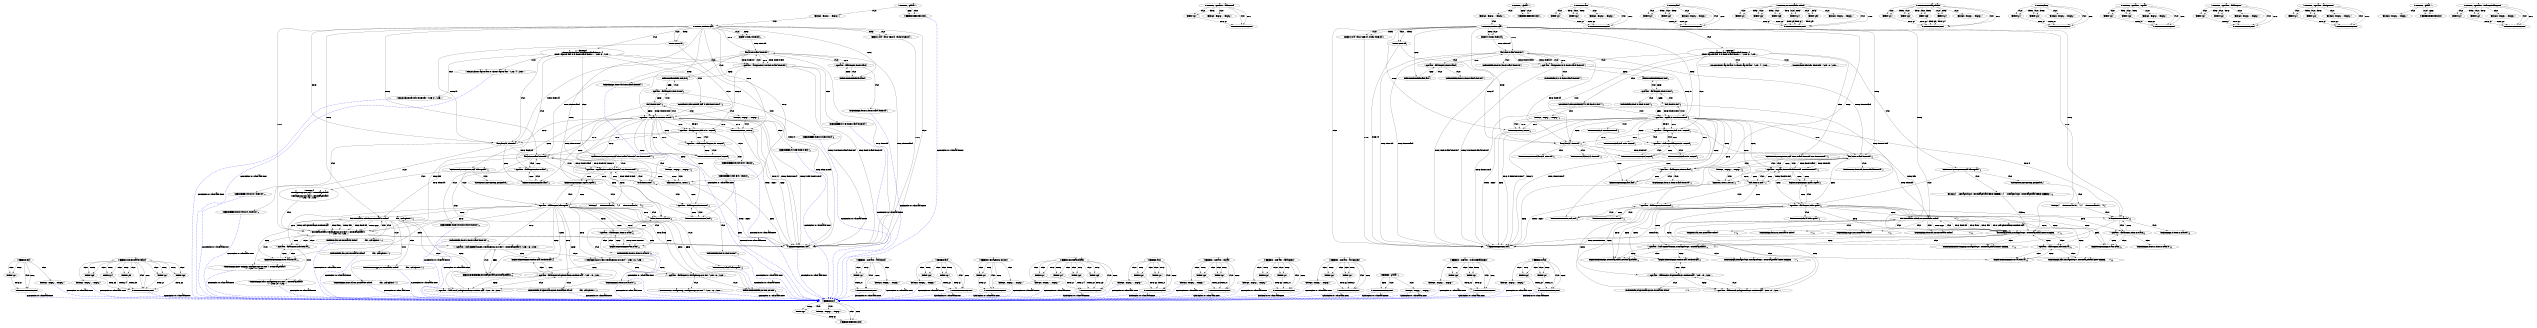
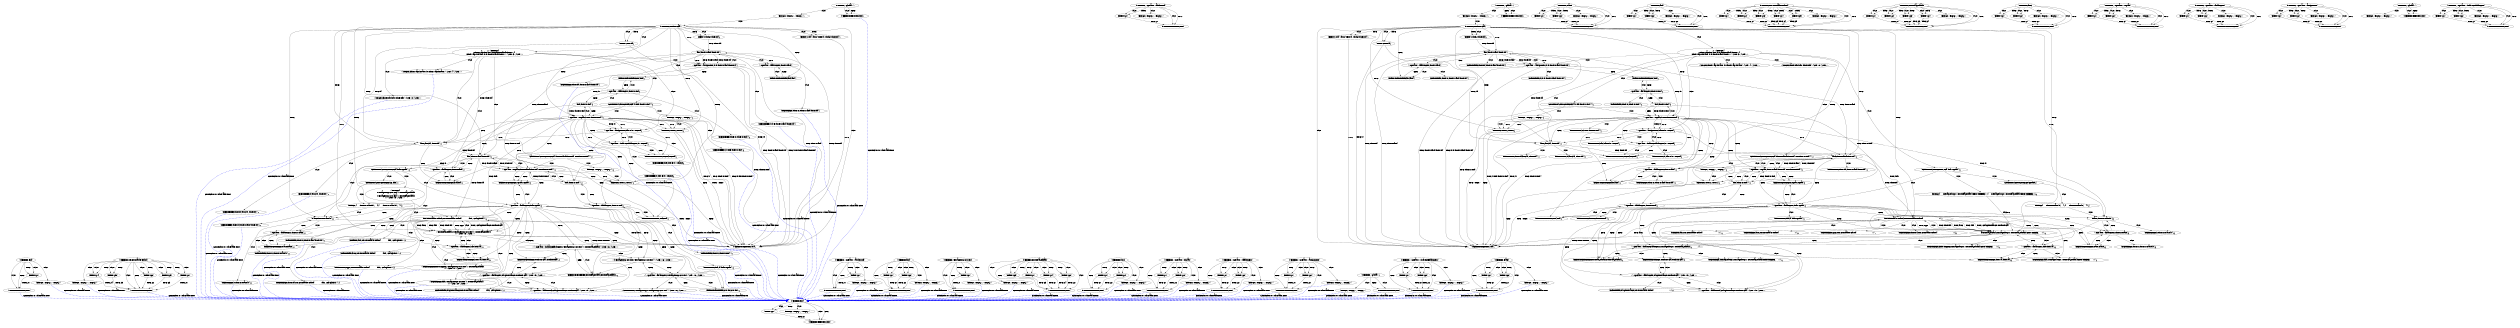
edge "(FIELD_IDENTIFIER,current,current)" -> "<(<operator>.fieldAccess,MessageLoop::current)<SUB>16</SUB>>": added, label "CFG:"
